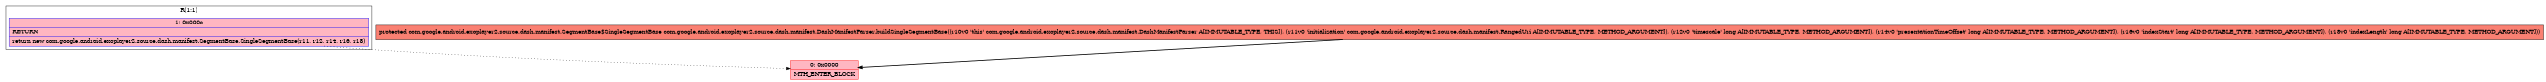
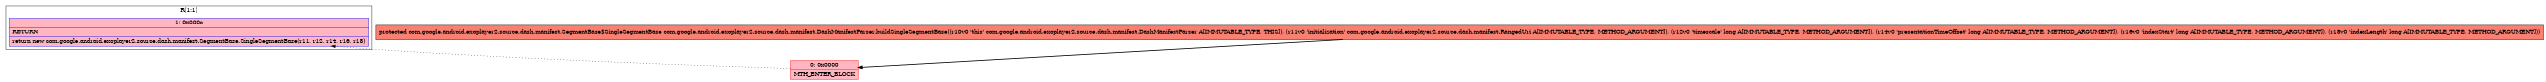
edge "1: 0x000c" -> "0: 0x0000": reversed
